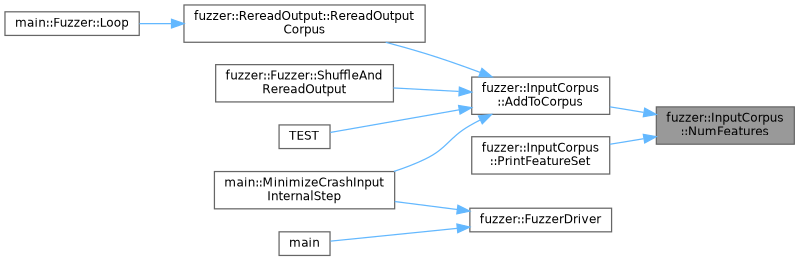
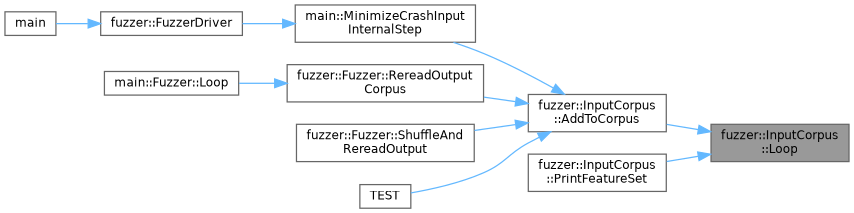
node "fuzzer::RereadOutput::RereadOutput Corpus": label "fuzzer::RereadOutput::RereadOutput Corpus" -> "fuzzer::Fuzzer::RereadOutput Corpus"
node "fuzzer::InputCorpus ::NumFeatures": label "fuzzer::InputCorpus ::NumFeatures" -> "fuzzer::InputCorpus ::Loop"
edge "main::MinimizeCrashInput InternalStep" -> "fuzzer::FuzzerDriver": reversed
